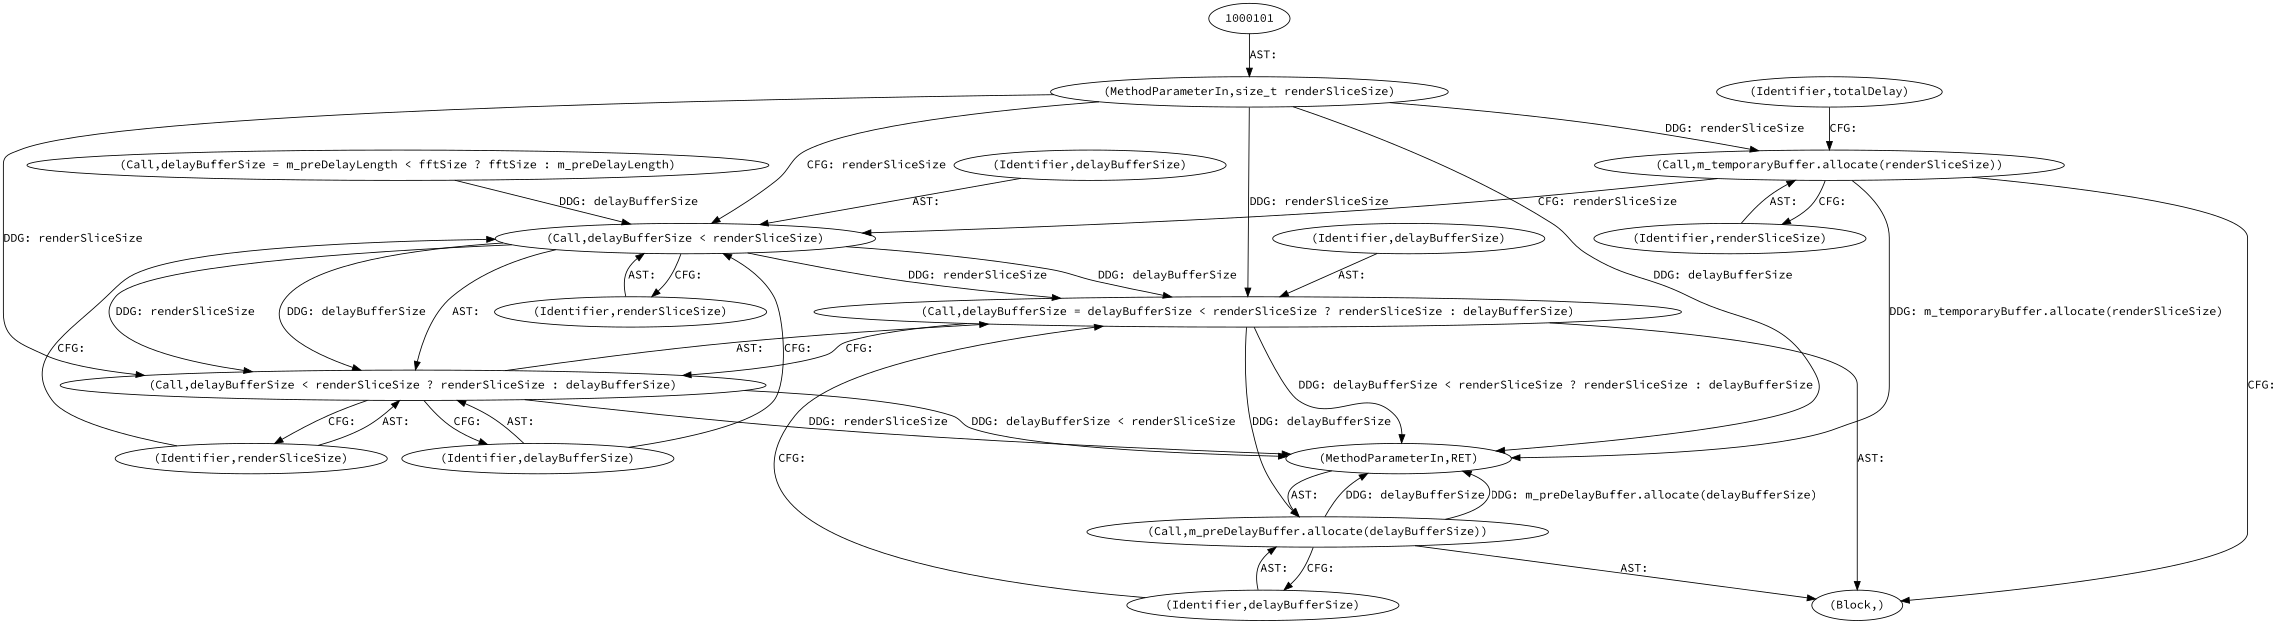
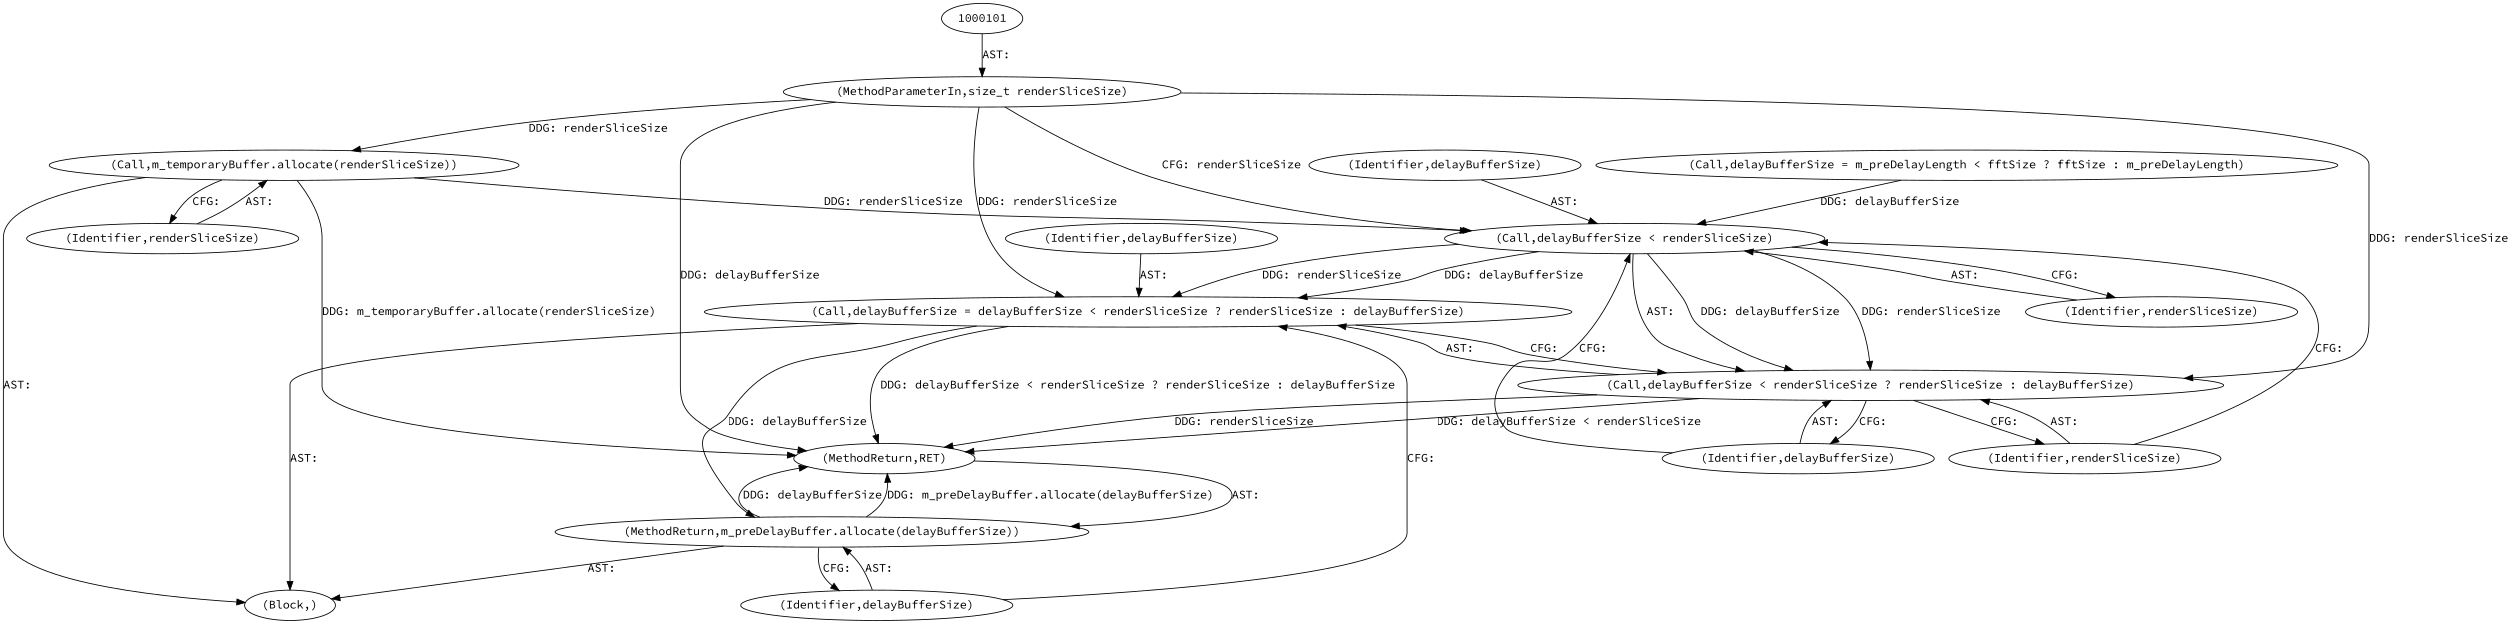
node "(Identifier,totalDelay)": removed
edge "(Call,m_temporaryBuffer.allocate(renderSliceSize))" -> "(Call,delayBufferSize < renderSliceSize)": label "CFG: renderSliceSize" -> "DDG: renderSliceSize"
edge "(Call,m_temporaryBuffer.allocate(renderSliceSize))" -> "(Block,)": label "CFG: " -> "AST: "
node "(MethodParameterIn,RET)": label "(MethodParameterIn,RET)" -> "(MethodReturn,RET)"
node "(Call,m_preDelayBuffer.allocate(delayBufferSize))": label "(Call,m_preDelayBuffer.allocate(delayBufferSize))" -> "(MethodReturn,m_preDelayBuffer.allocate(delayBufferSize))"
